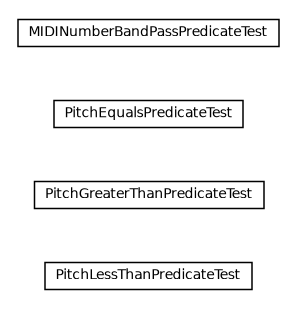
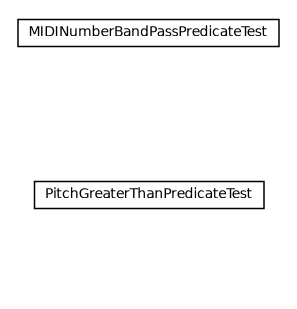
node "PitchEqualsPredicateTest": removed
node "PitchLessThanPredicateTest": removed
